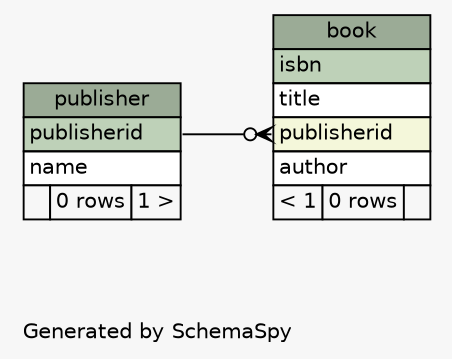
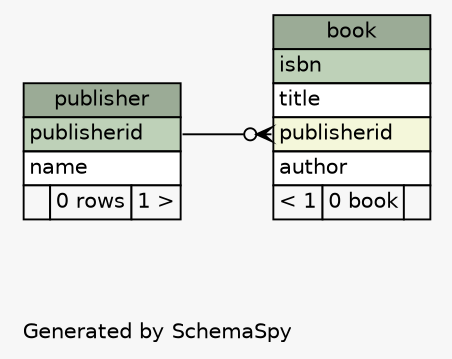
node "book": text "0 rows" -> "0 book"
